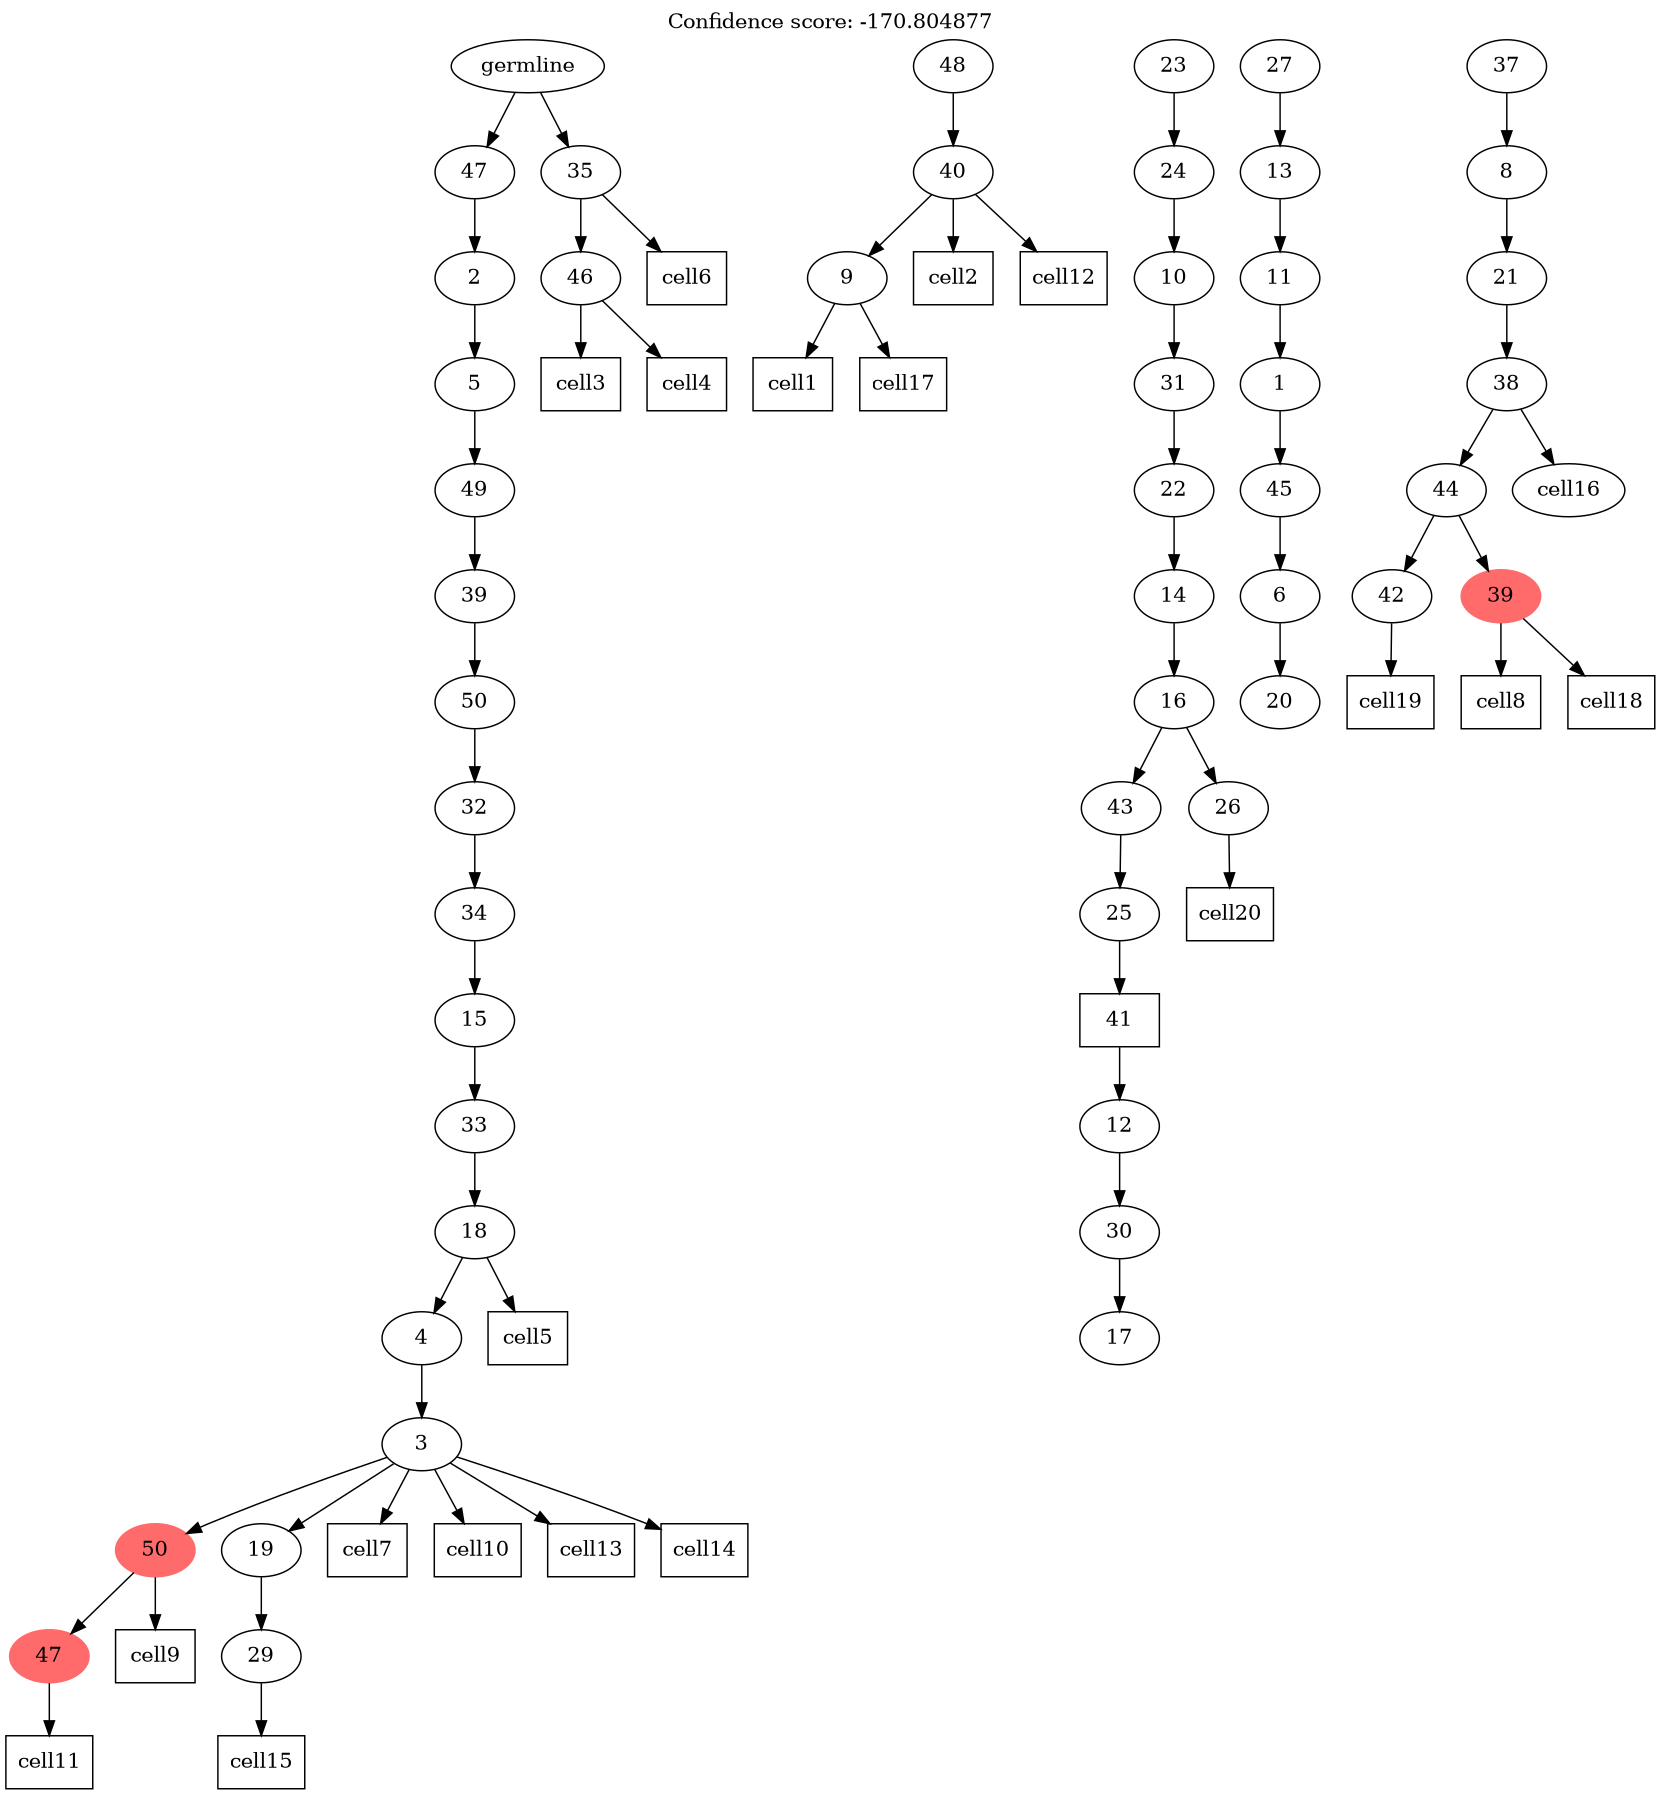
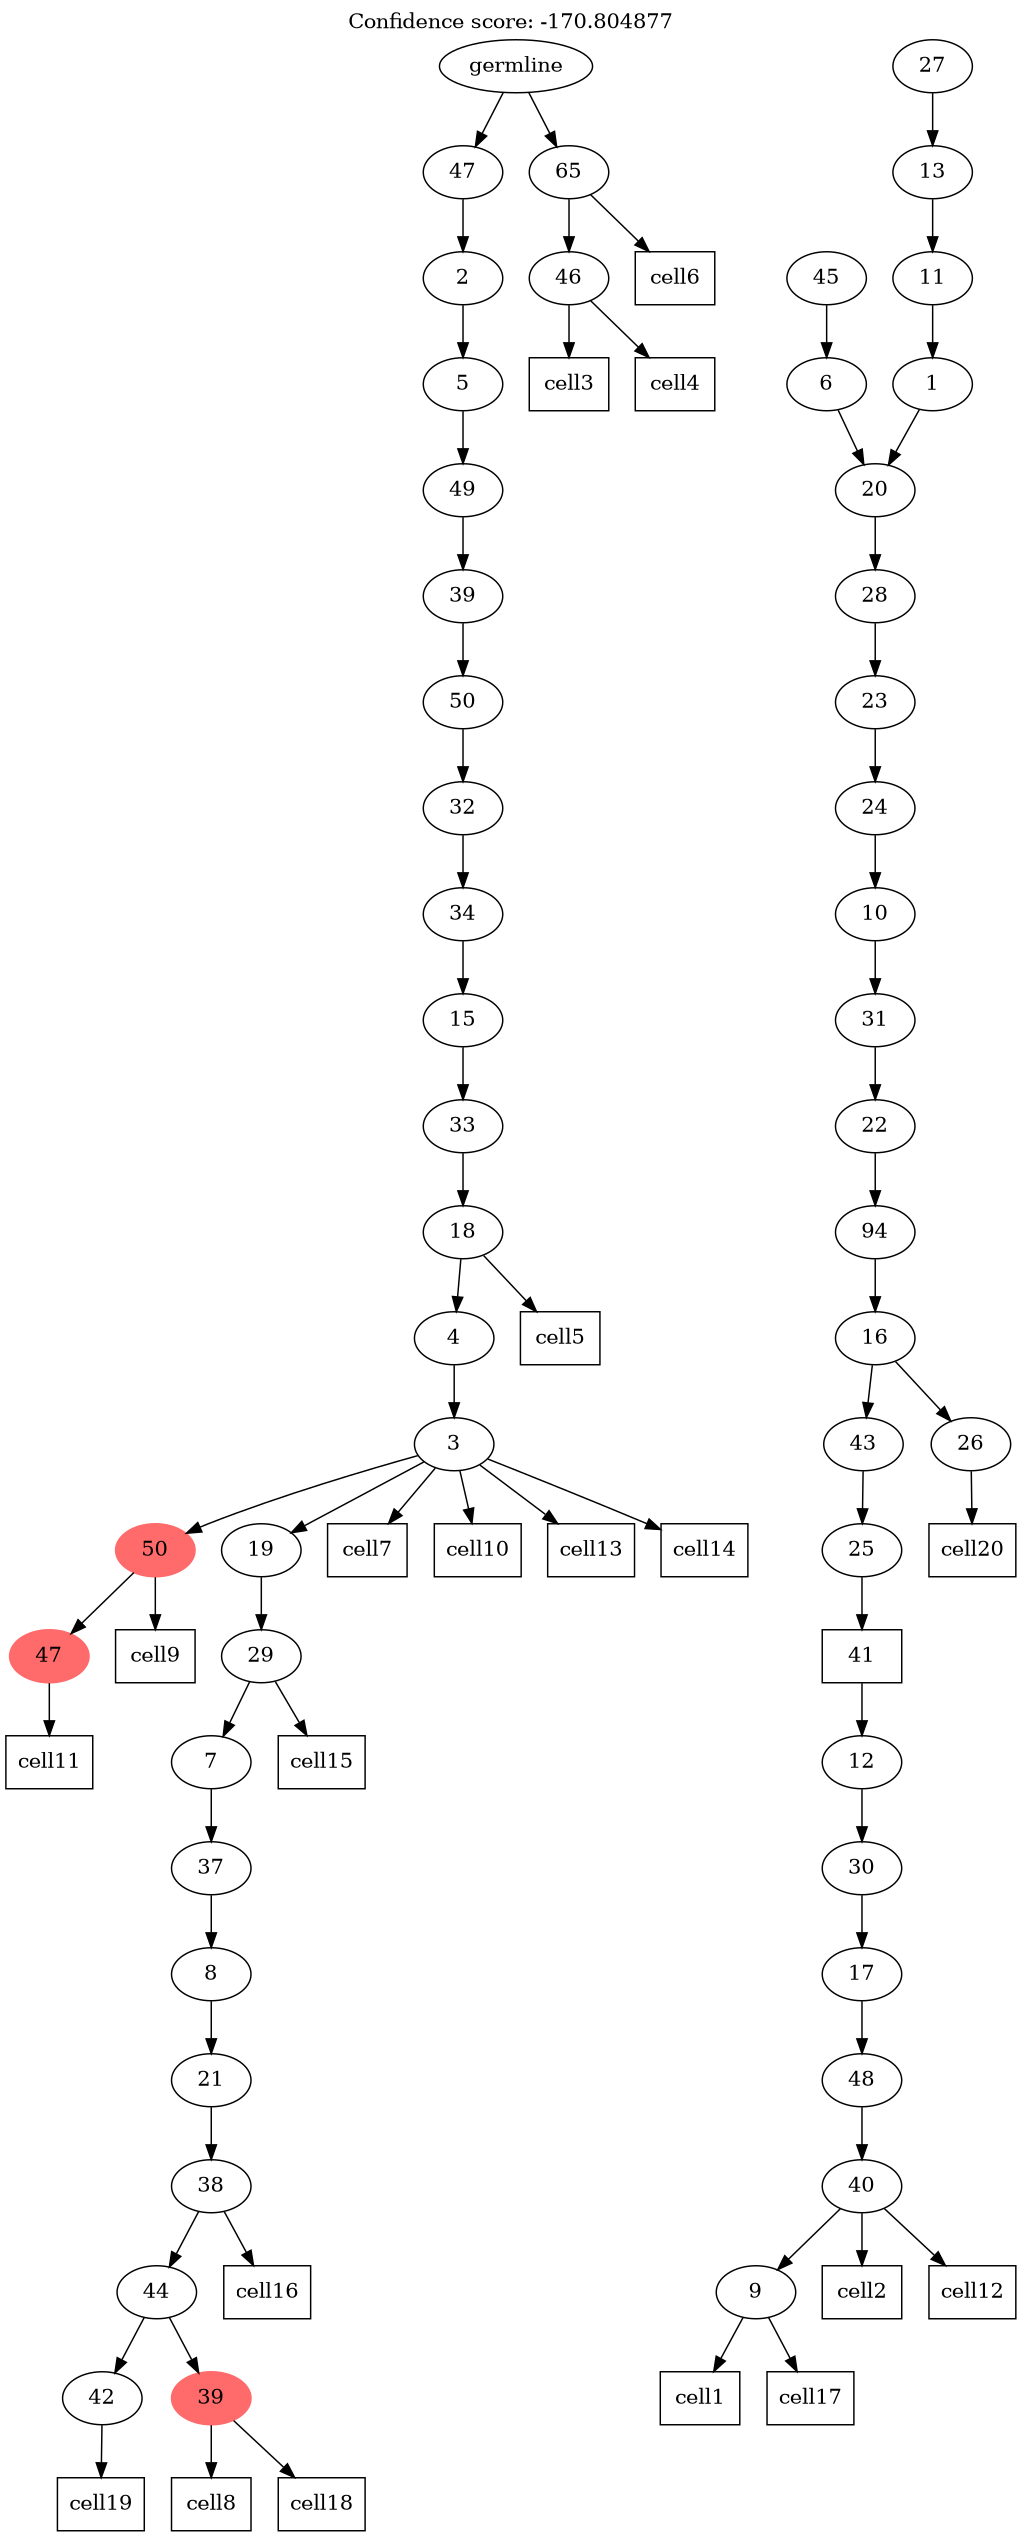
node "35": label "35" -> "65"
edge "1" -> "45": now "1" -> "20"
node "cell16": shape ellipse -> box
node "28": added
node "14": label "14" -> "94"
node "7": added
edge "17" -> "48": added
